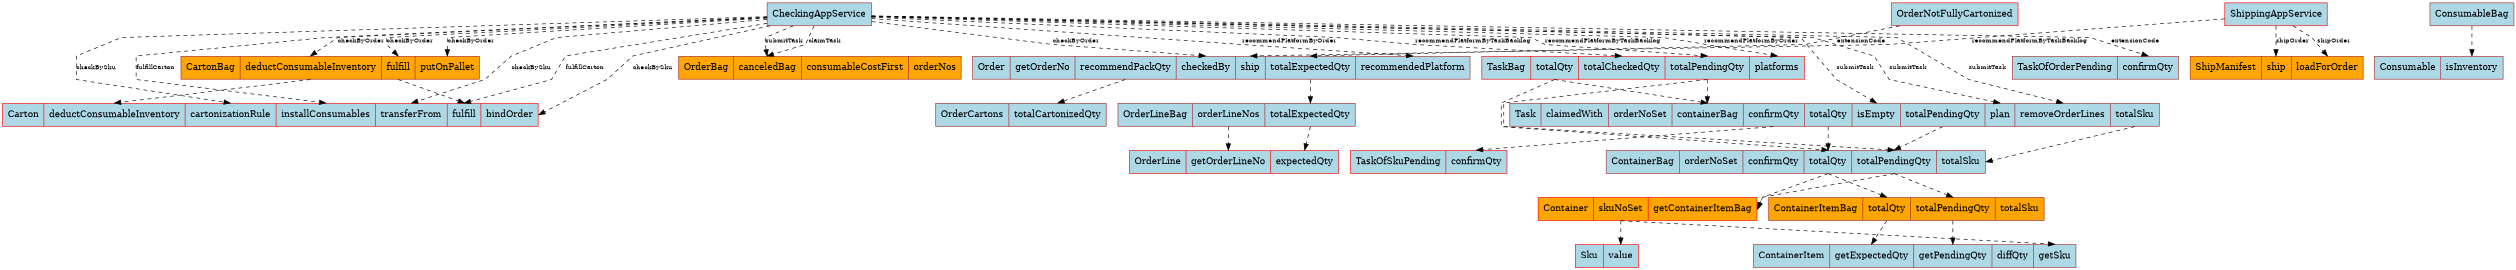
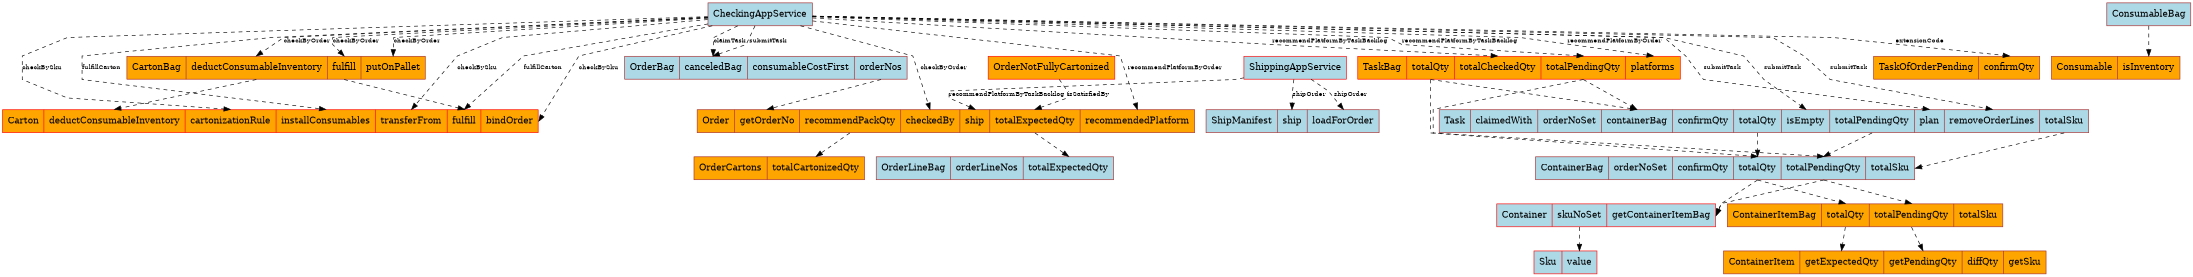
node "OrderNotFullyCartonized": fillcolor lightblue -> orange
edge "OrderNotFullyCartonized" -> "Order": label "extensionCode" -> "isSatisfiedBy"
node "OrderBag": fillcolor orange -> lightblue
node "Order": fillcolor lightblue -> orange
node "TaskBag": fillcolor lightblue -> orange
node "TaskOfOrderPending": fillcolor lightblue -> orange
node "ShipManifest": fillcolor orange -> lightblue
node "Consumable": fillcolor lightblue -> orange
edge "OrderBag" -> "Order": added
node "Carton": fillcolor lightblue -> orange
node "OrderCartons": fillcolor lightblue -> orange
node "OrderLine": removed
node "TaskOfSkuPending": removed
node "Container": fillcolor orange -> lightblue
edge "Container" -> "ContainerItem": removed
node "ContainerItem": fillcolor lightblue -> orange
